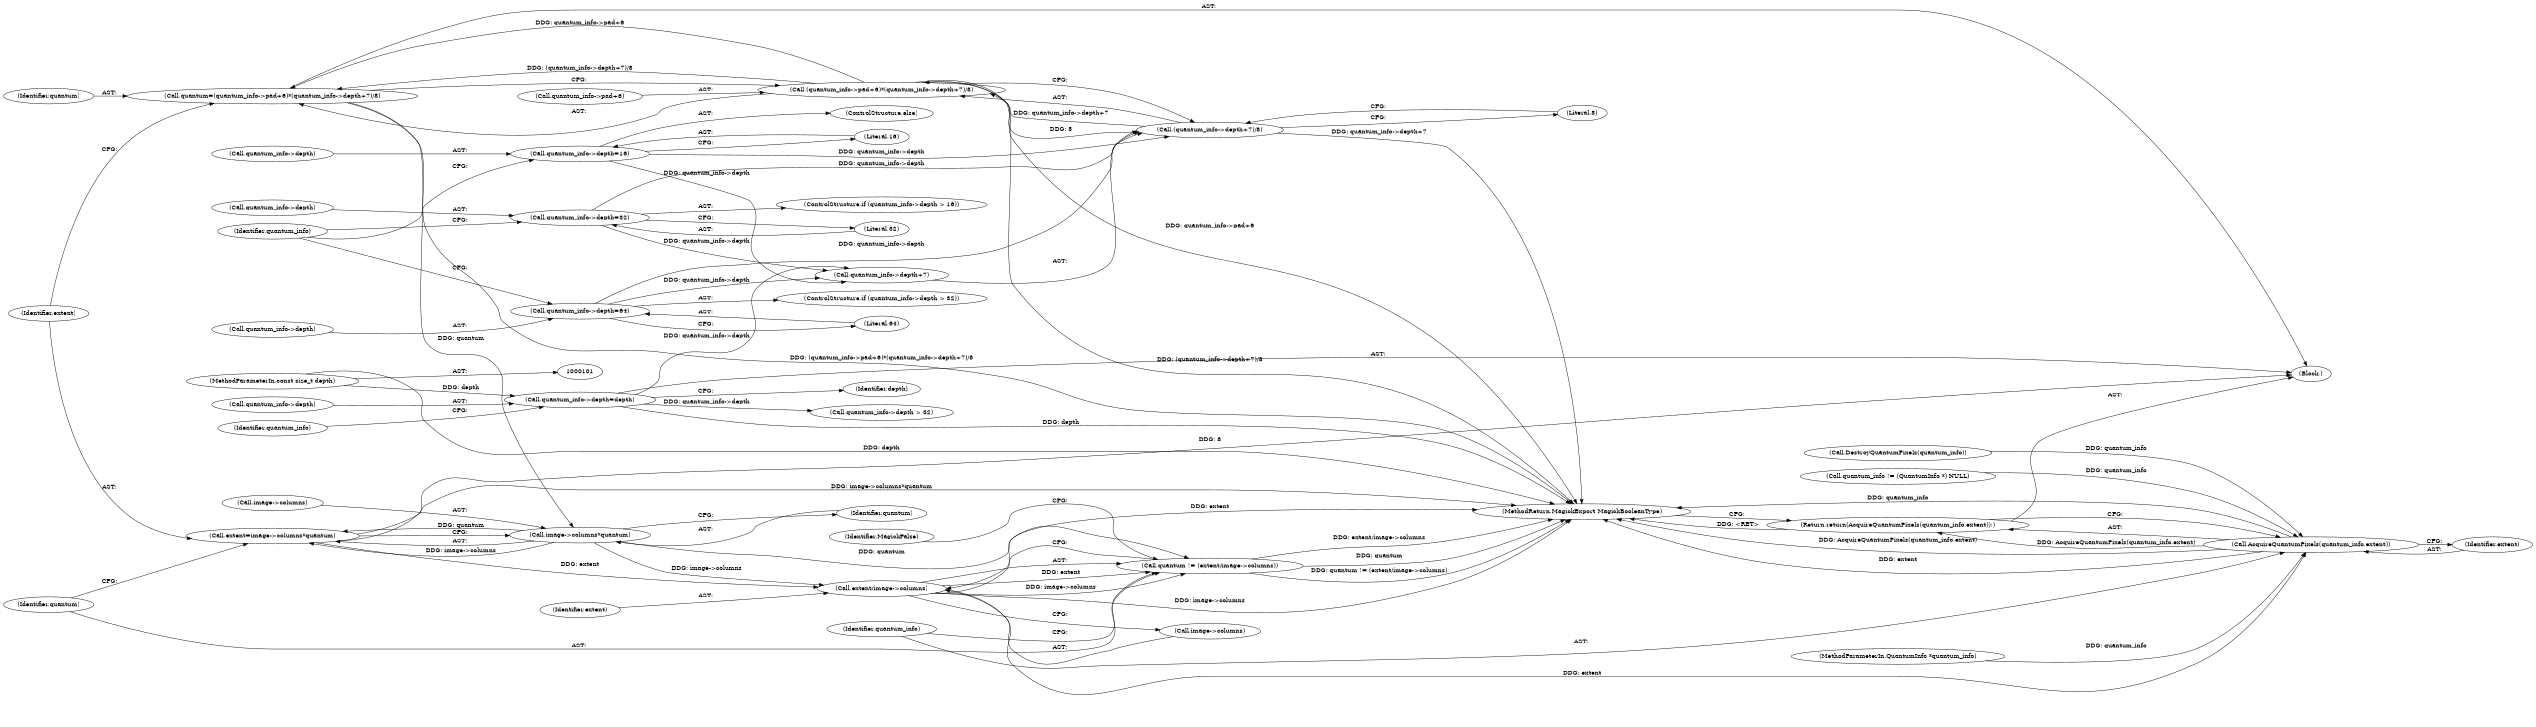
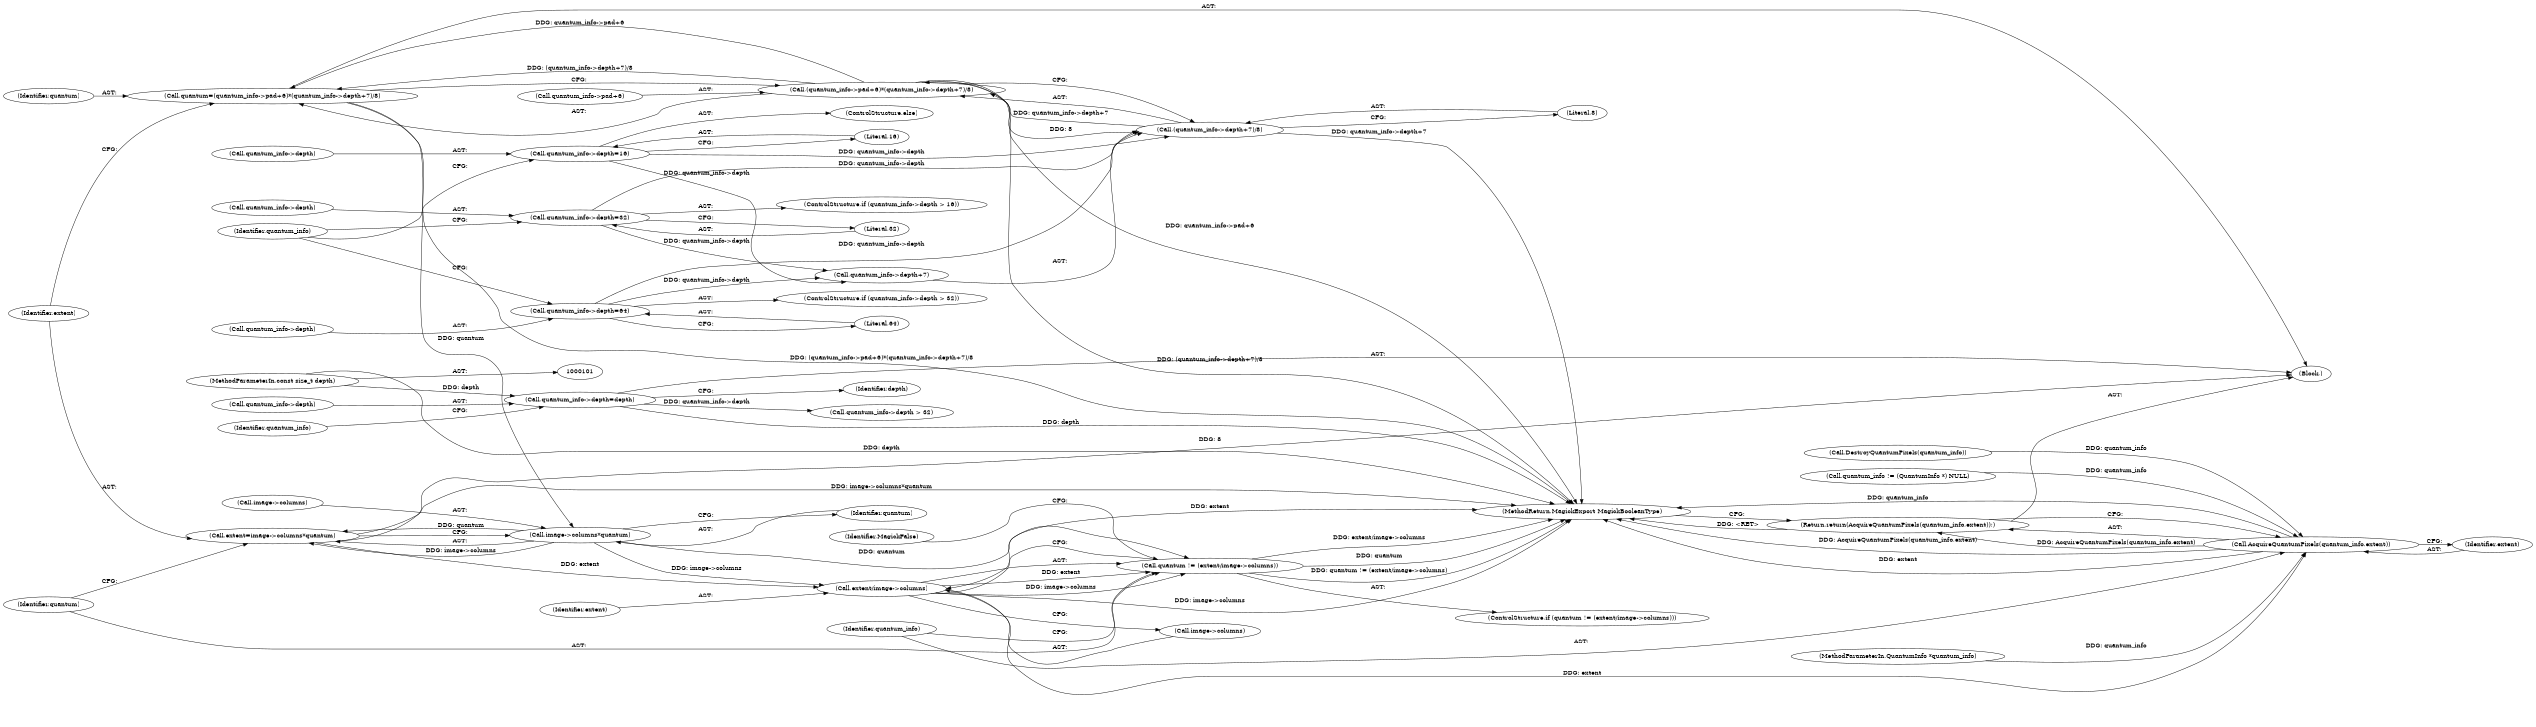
edge "(Literal,8)" -> "(Call,(quantum_info->depth+7)/8)": label "CFG: " -> "AST: "
edge "(Call,quantum_info->depth=depth)" -> "(Call,quantum_info->depth+7)": removed, label "DDG: quantum_info->depth"
node "(ControlStructure,if (quantum != (extent/image->columns)))": added
